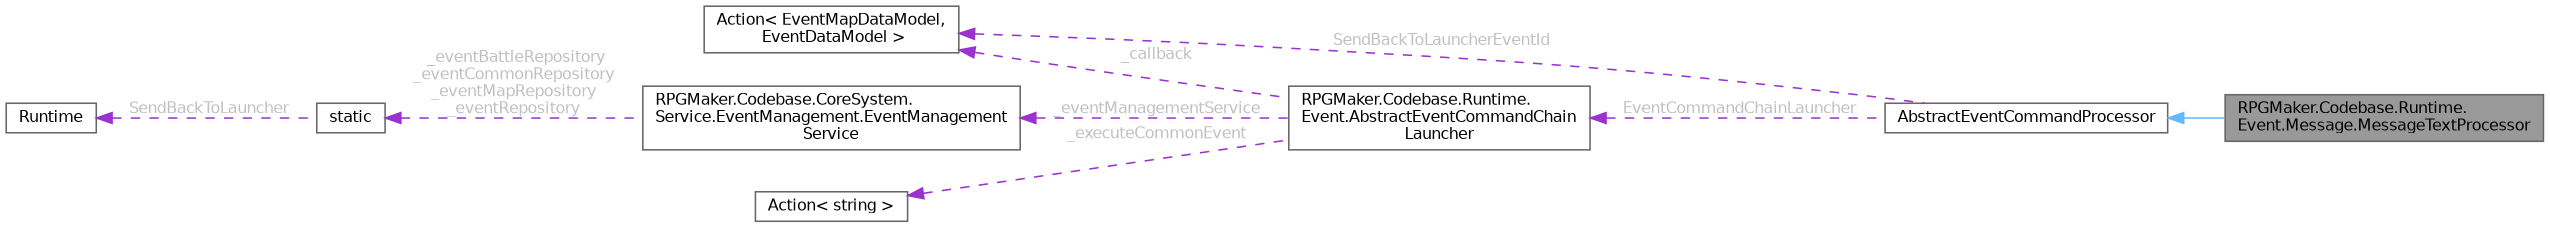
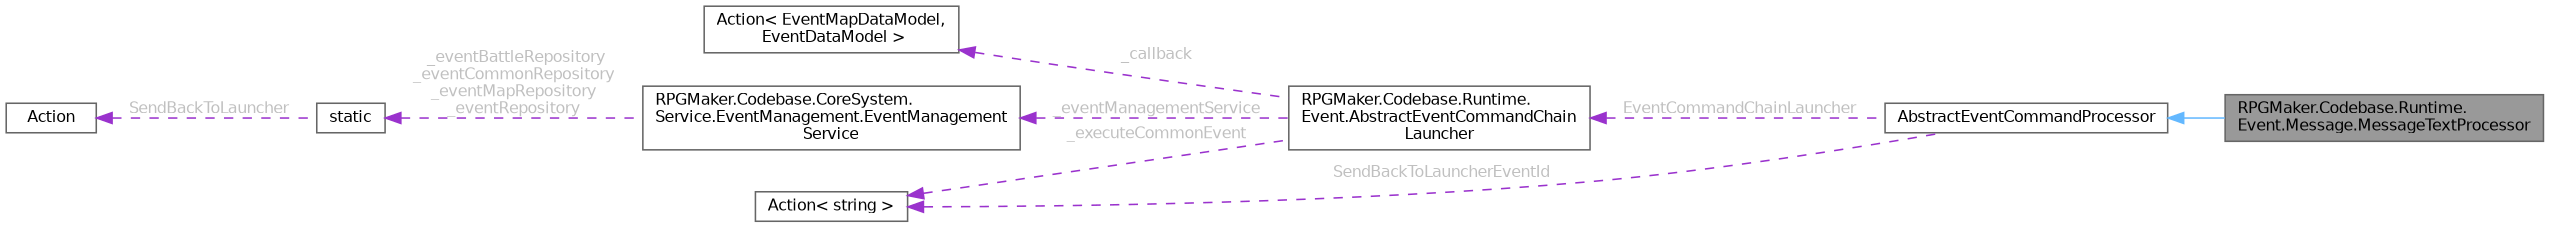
edge "AbstractEventCommandProcessor" -> "Action< EventMapDataModel, EventDataModel >": now "AbstractEventCommandProcessor" -> "Action< string >"
node "Runtime": label "Runtime" -> "Action"
